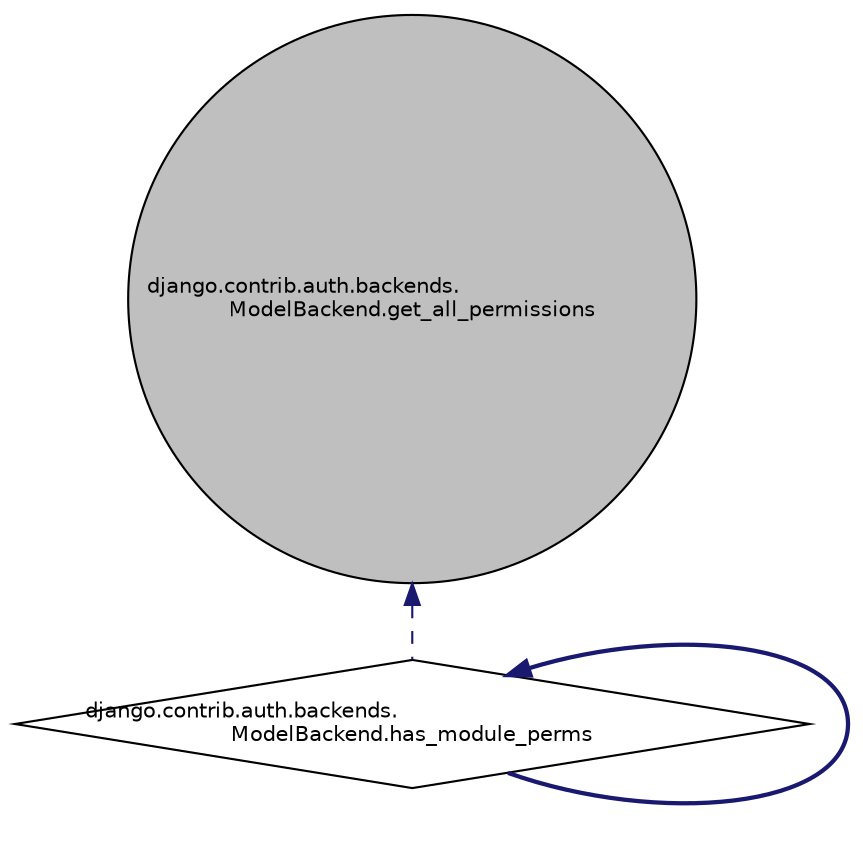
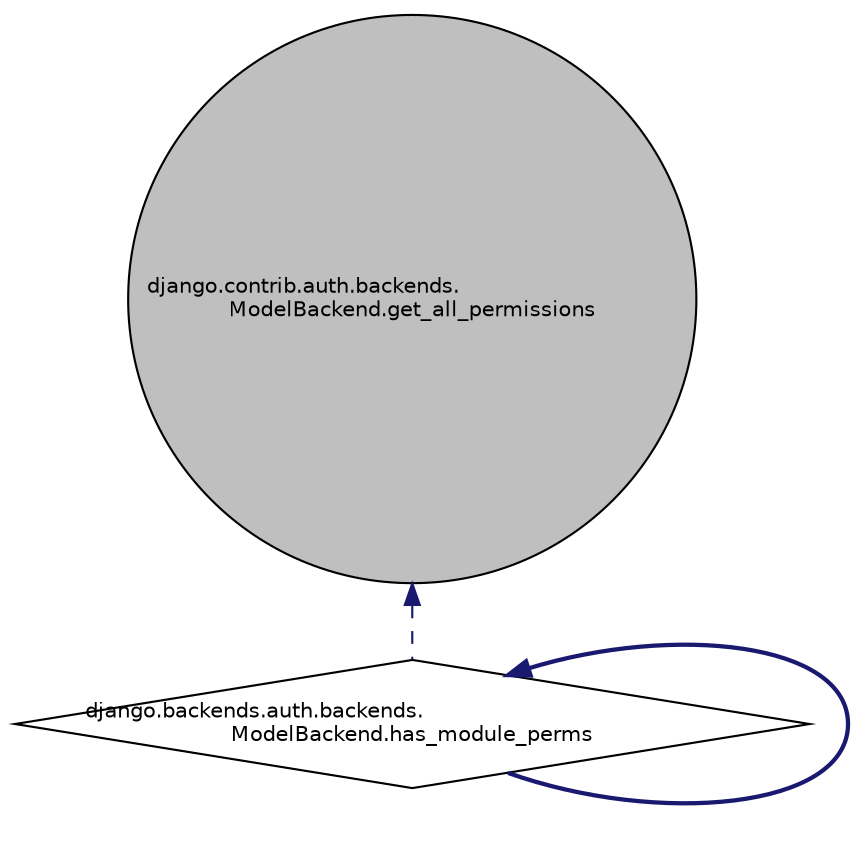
node "django.contrib.auth.backends. ModelBackend.has_module_perms": label "django.contrib.auth.backends. ModelBackend.has_module_perms" -> "django.backends.auth.backends. ModelBackend.has_module_perms"
